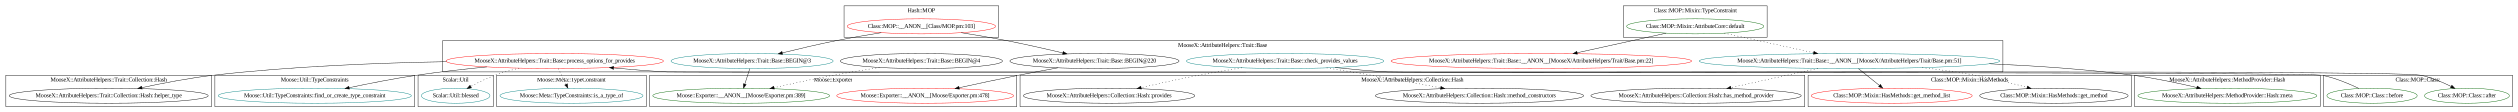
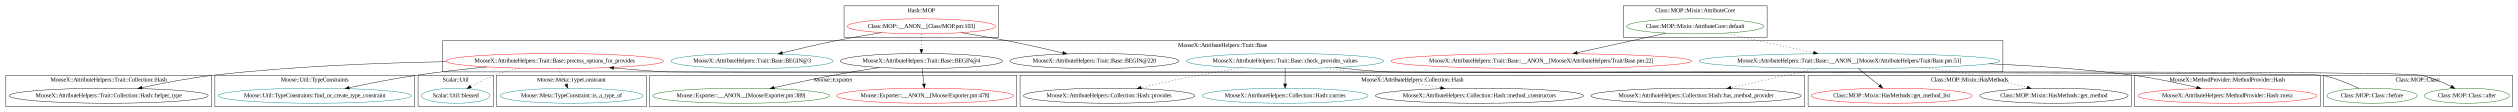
cluster "Class::MOP::Mixin::TypeConstraint": label "Class::MOP::Mixin::TypeConstraint" -> "Class::MOP::Mixin::AttributeCore"
edge "Class::MOP::__ANON__[Class/MOP.pm:103]" -> "MooseX::AttributeHelpers::Trait::Base::BEGIN@4": added
edge "MooseX::AttributeHelpers::Trait::Base::BEGIN@3" -> "Moose::Exporter::__ANON__[Moose/Exporter.pm:389]": removed
edge "MooseX::AttributeHelpers::Trait::Base::BEGIN@4" -> "Moose::Exporter::__ANON__[Moose/Exporter.pm:389]": style dotted -> solid
edge "MooseX::AttributeHelpers::Trait::Base::BEGIN@220" -> "Moose::Exporter::__ANON__[Moose/Exporter.pm:478]": now "MooseX::AttributeHelpers::Trait::Base::BEGIN@4" -> "Moose::Exporter::__ANON__[Moose/Exporter.pm:478]"
cluster "MooseX::AttributeHelpers::MethodProvider::Hash": label "MooseX::AttributeHelpers::MethodProvider::Hash" -> "MooseX::MethodProvider::MethodProvider::Hash"
node "Moose::Meta::TypeConstraints::is_a_type_of": label "Moose::Meta::TypeConstraints::is_a_type_of" -> "Moose::Meta::TypeConstraint::is_a_type_of"
node "MooseX::AttributeHelpers::Collection::Hash::curries": added
node "MooseX::AttributeHelpers::MethodProvider::Hash::meta": color darkgreen -> red
